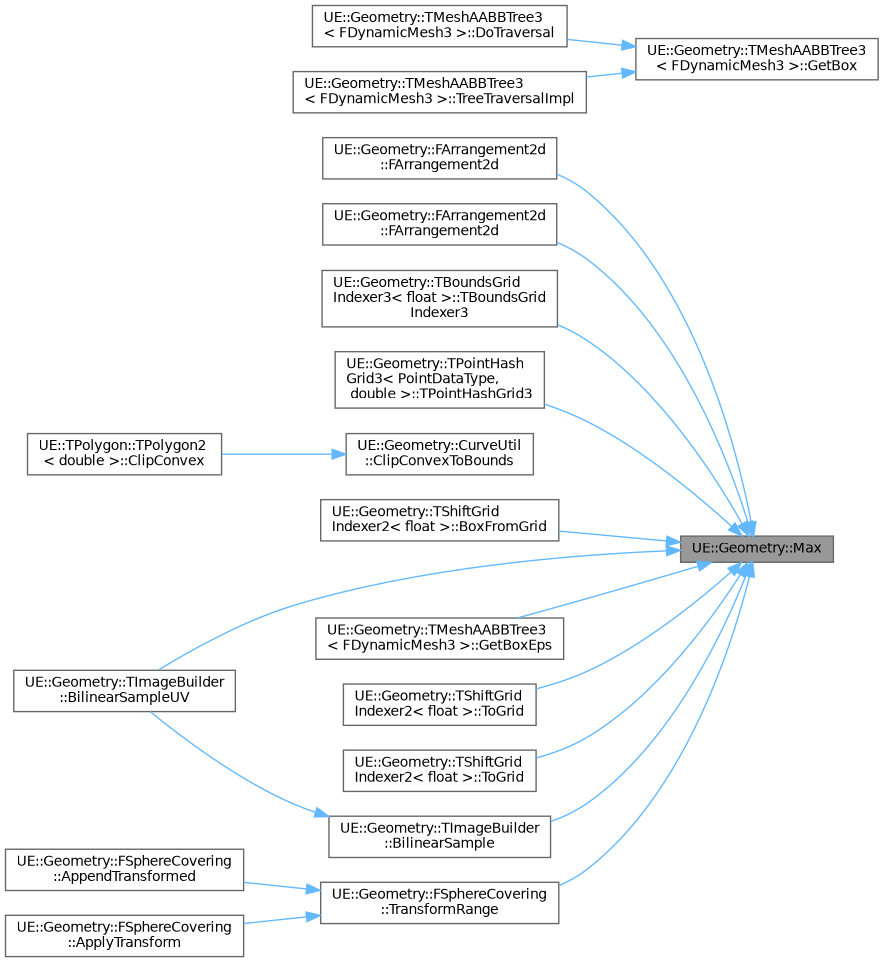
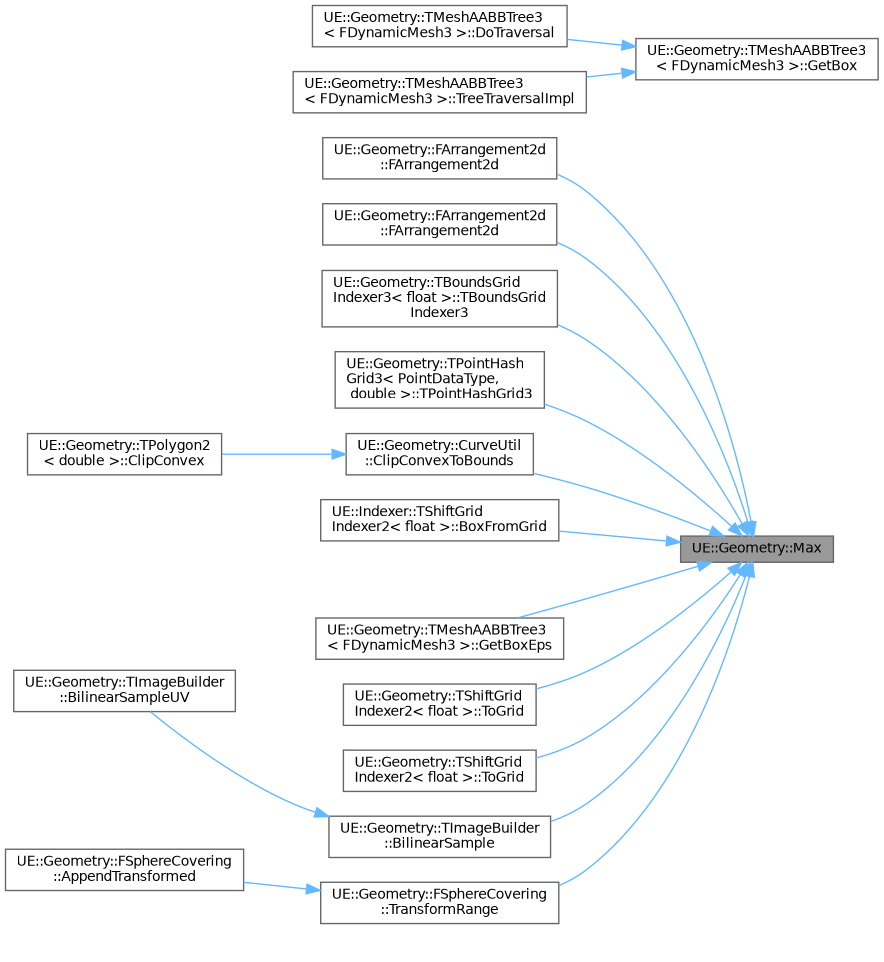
node "UE::TPolygon::TPolygon2 < double >::ClipConvex": label "UE::TPolygon::TPolygon2 < double >::ClipConvex" -> "UE::Geometry::TPolygon2 < double >::ClipConvex"
node "UE::Geometry::TShiftGrid Indexer2< float >::BoxFromGrid": label "UE::Geometry::TShiftGrid Indexer2< float >::BoxFromGrid" -> "UE::Indexer::TShiftGrid Indexer2< float >::BoxFromGrid"
edge "UE::Geometry::TImageBuilder ::BilinearSampleUV" -> "UE::Geometry::Max": now "UE::Geometry::CurveUtil ::ClipConvexToBounds" -> "UE::Geometry::Max"
node "UE::Geometry::FSphereCovering ::ApplyTransform": removed
